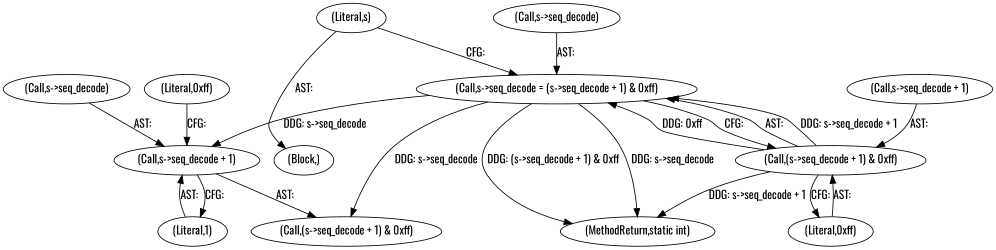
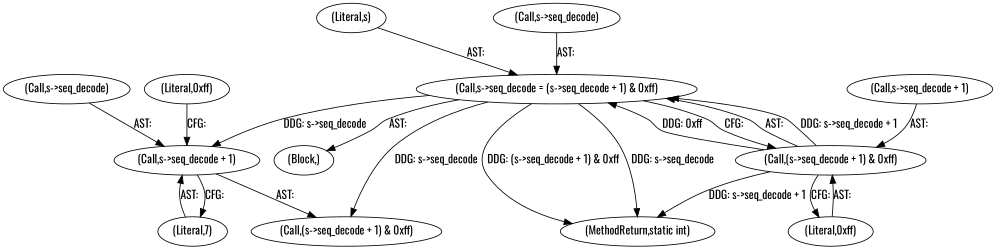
edge "(Literal,s)" -> "(Call,s->seq_decode = (s->seq_decode + 1) & 0xff)": label "CFG: " -> "AST: "
edge "(Literal,s)" -> "(Block,)": now "(Call,s->seq_decode = (s->seq_decode + 1) & 0xff)" -> "(Block,)"
node "(Literal,1)": label "(Literal,1)" -> "(Literal,7)"
